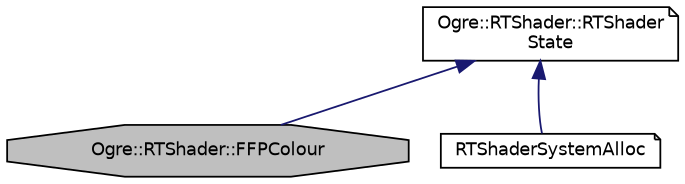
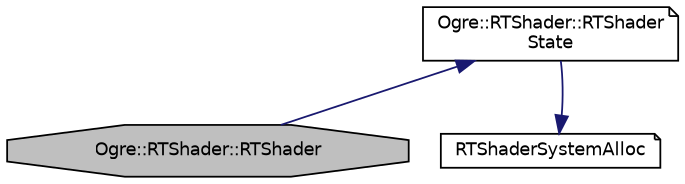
edge "RTShaderSystemAlloc" -> "Ogre::RTShader::RTShader State": reversed
node "Ogre::RTShader::FFPColour": label "Ogre::RTShader::FFPColour" -> "Ogre::RTShader::RTShader"
